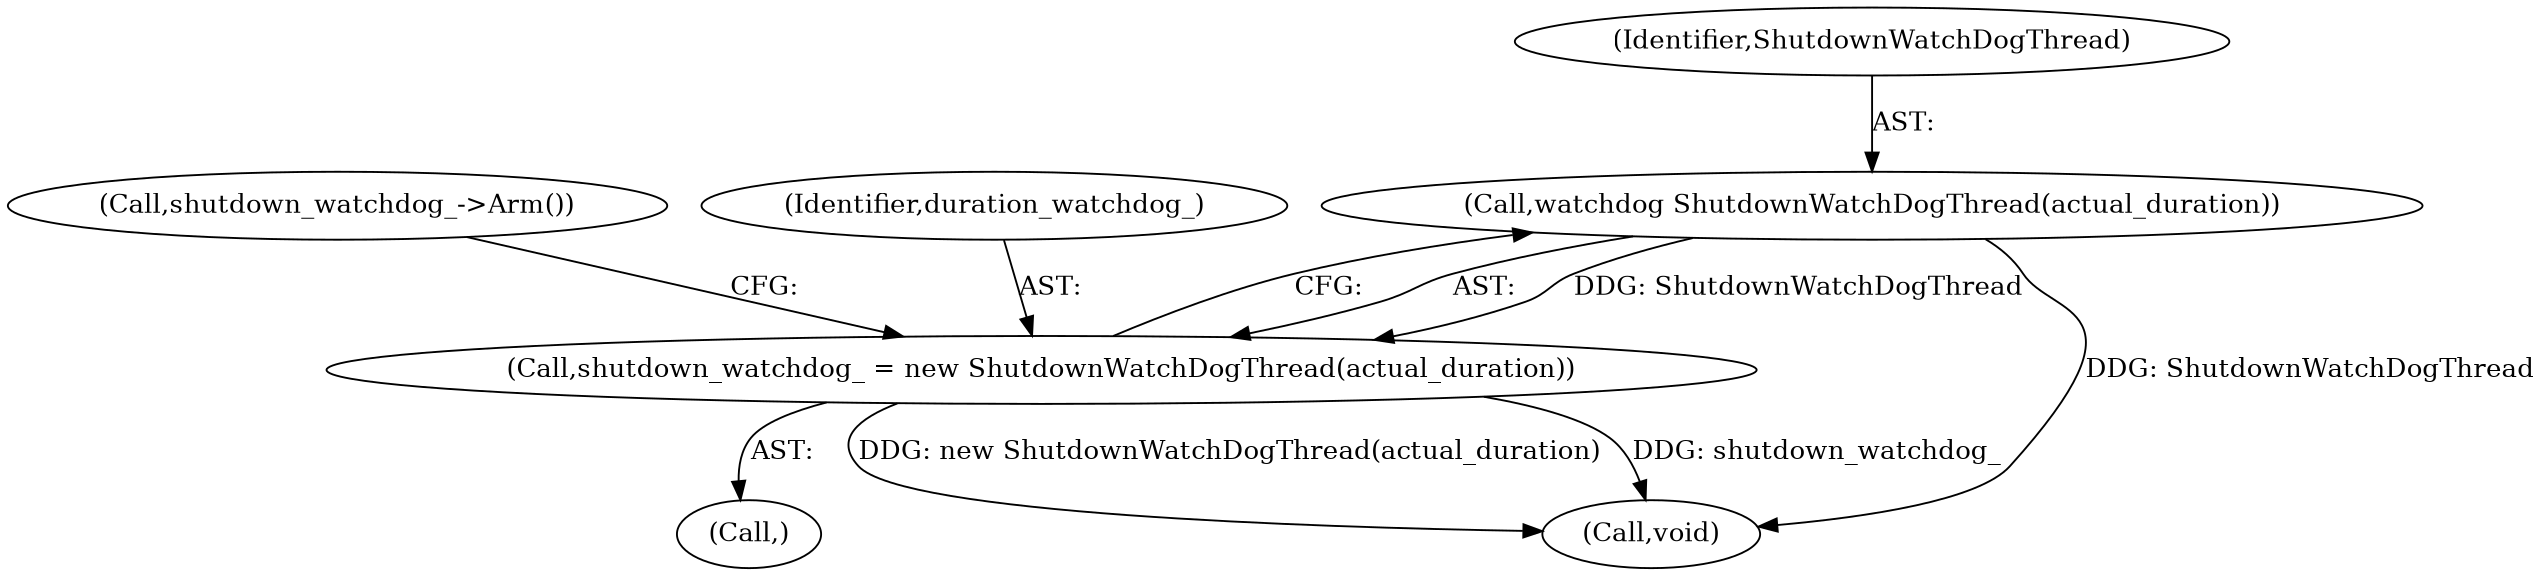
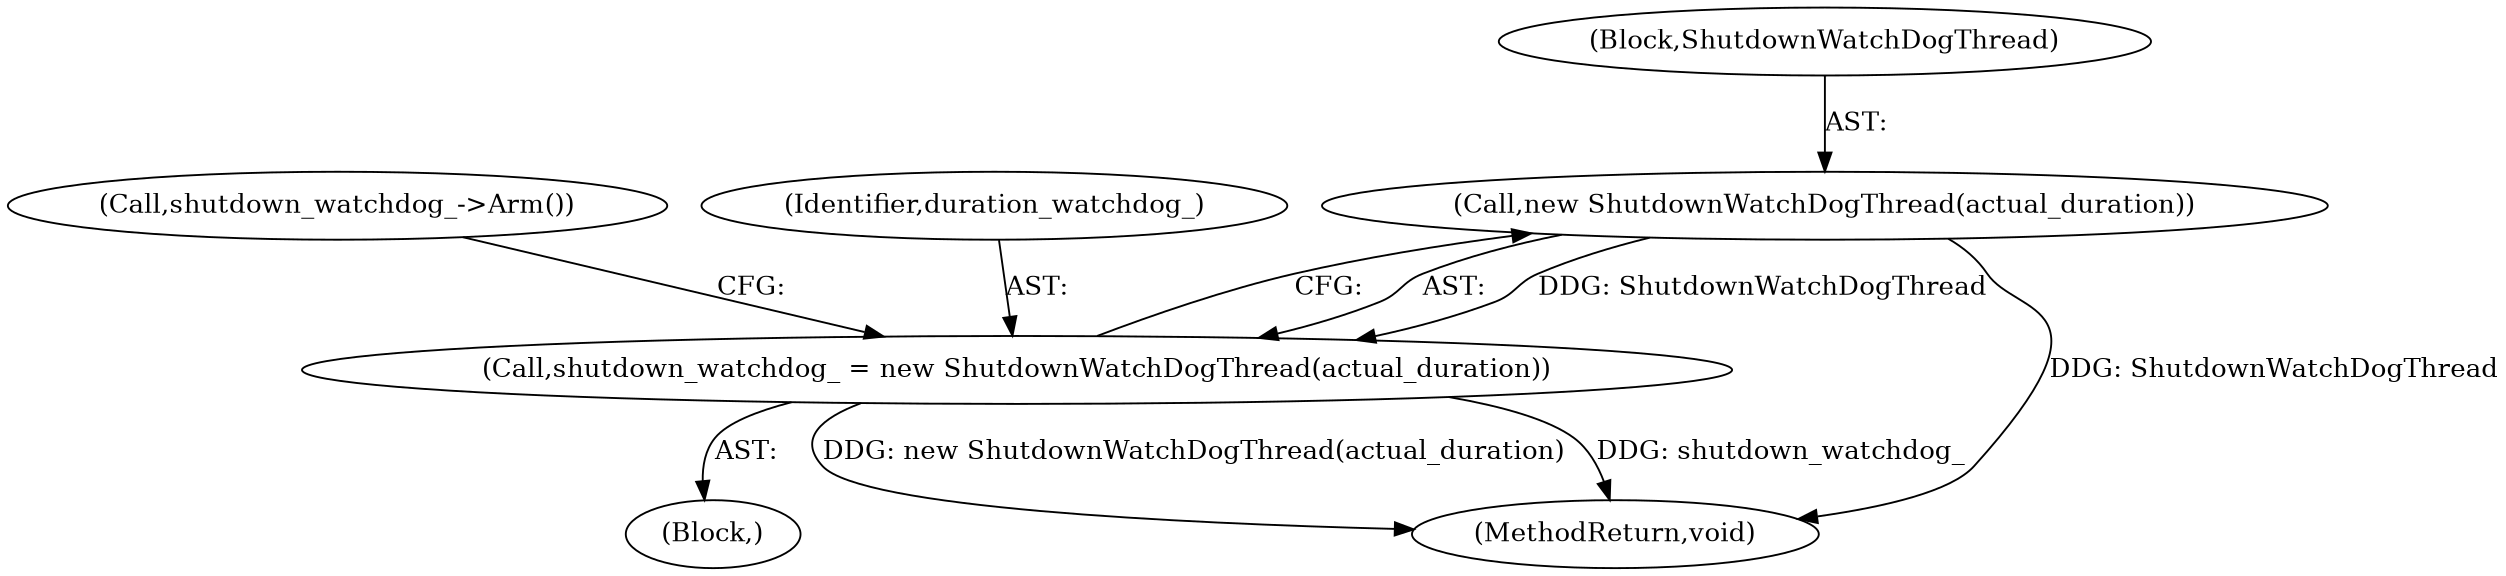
node "(Identifier,ShutdownWatchDogThread)": label "(Identifier,ShutdownWatchDogThread)" -> "(Block,ShutdownWatchDogThread)"
node "(Call,watchdog ShutdownWatchDogThread(actual_duration))": label "(Call,watchdog ShutdownWatchDogThread(actual_duration))" -> "(Call,new ShutdownWatchDogThread(actual_duration))"
node "(Call,)": label "(Call,)" -> "(Block,)"
node "(Call,void)": label "(Call,void)" -> "(MethodReturn,void)"
